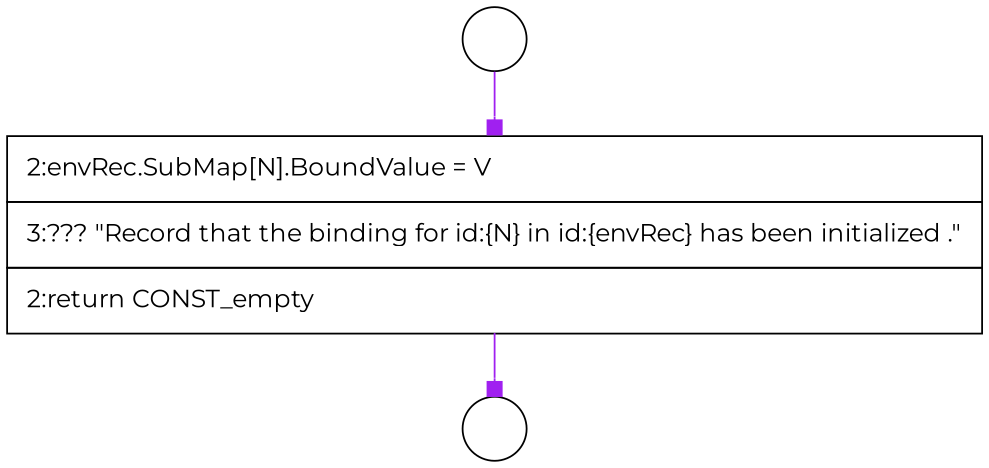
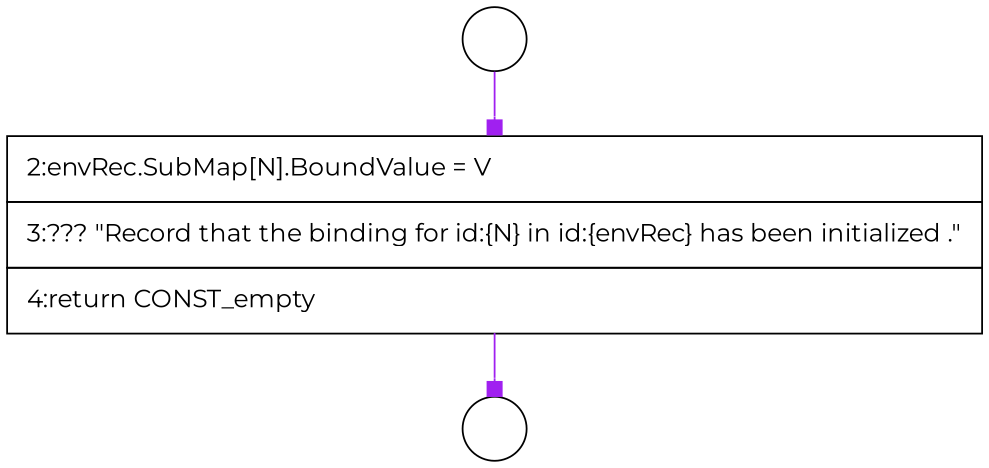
node "2:envRec.SubMap[N].BoundValue = V": text "2:return CONST_empty" -> "4:return CONST_empty"
